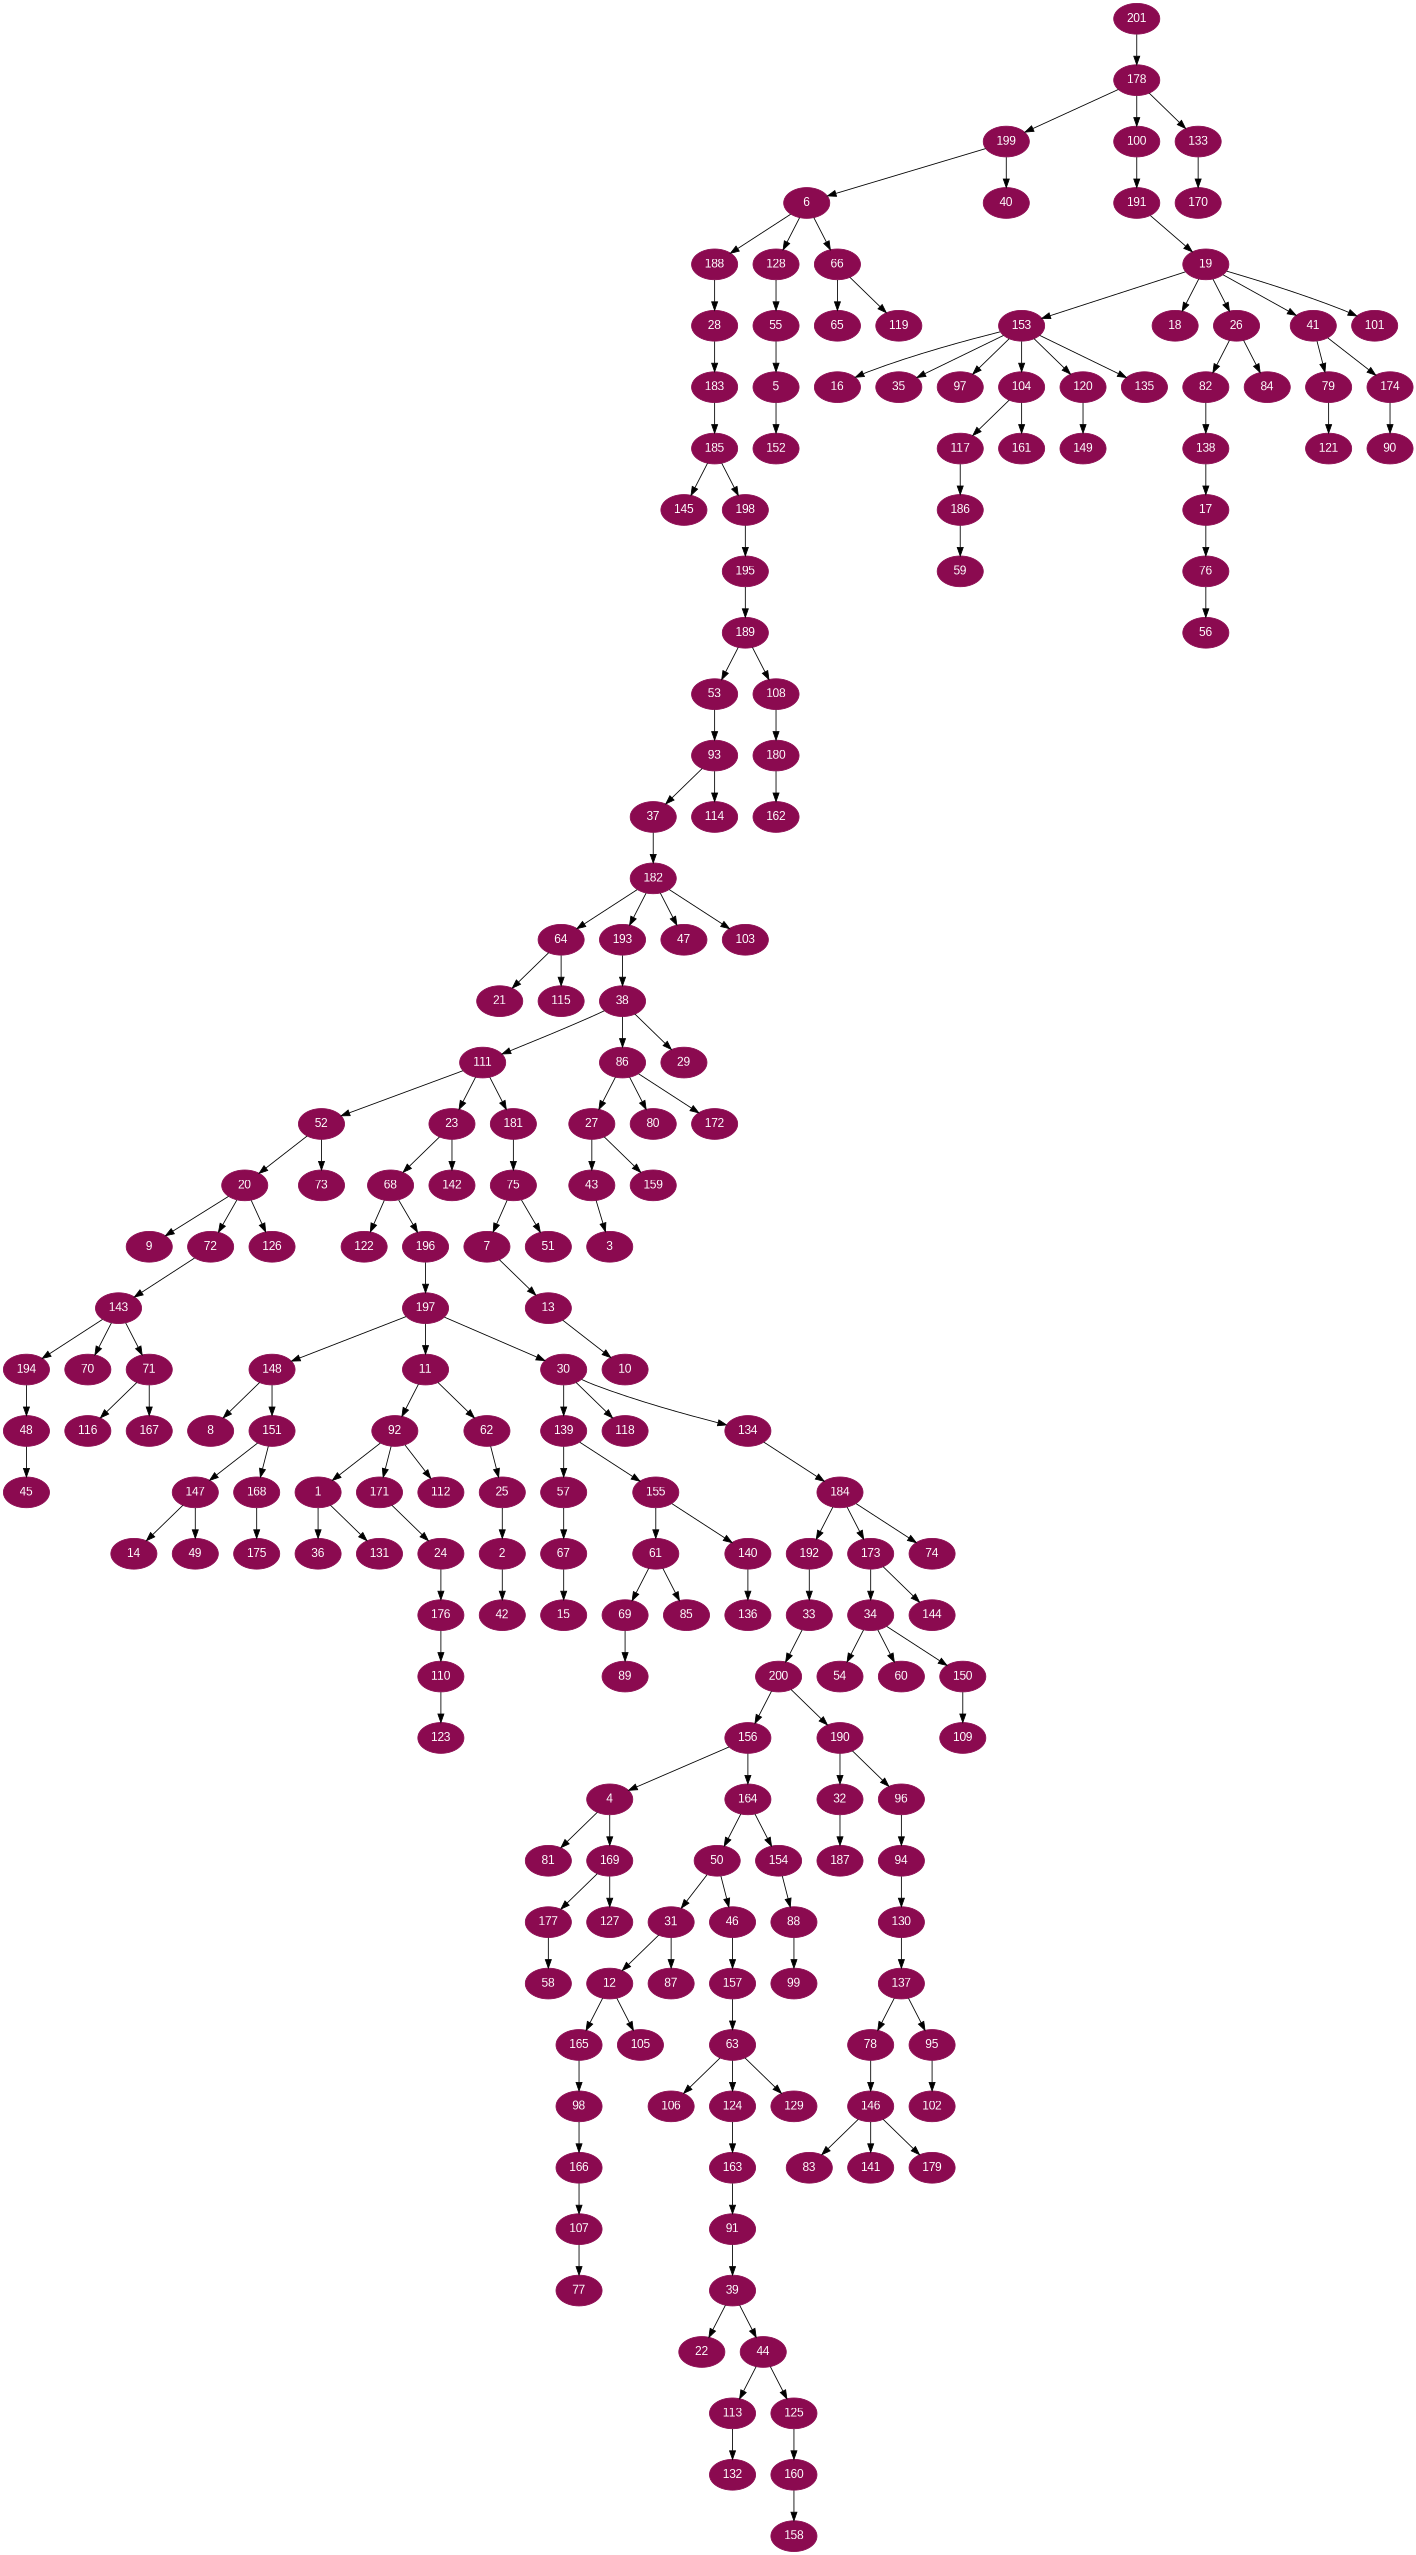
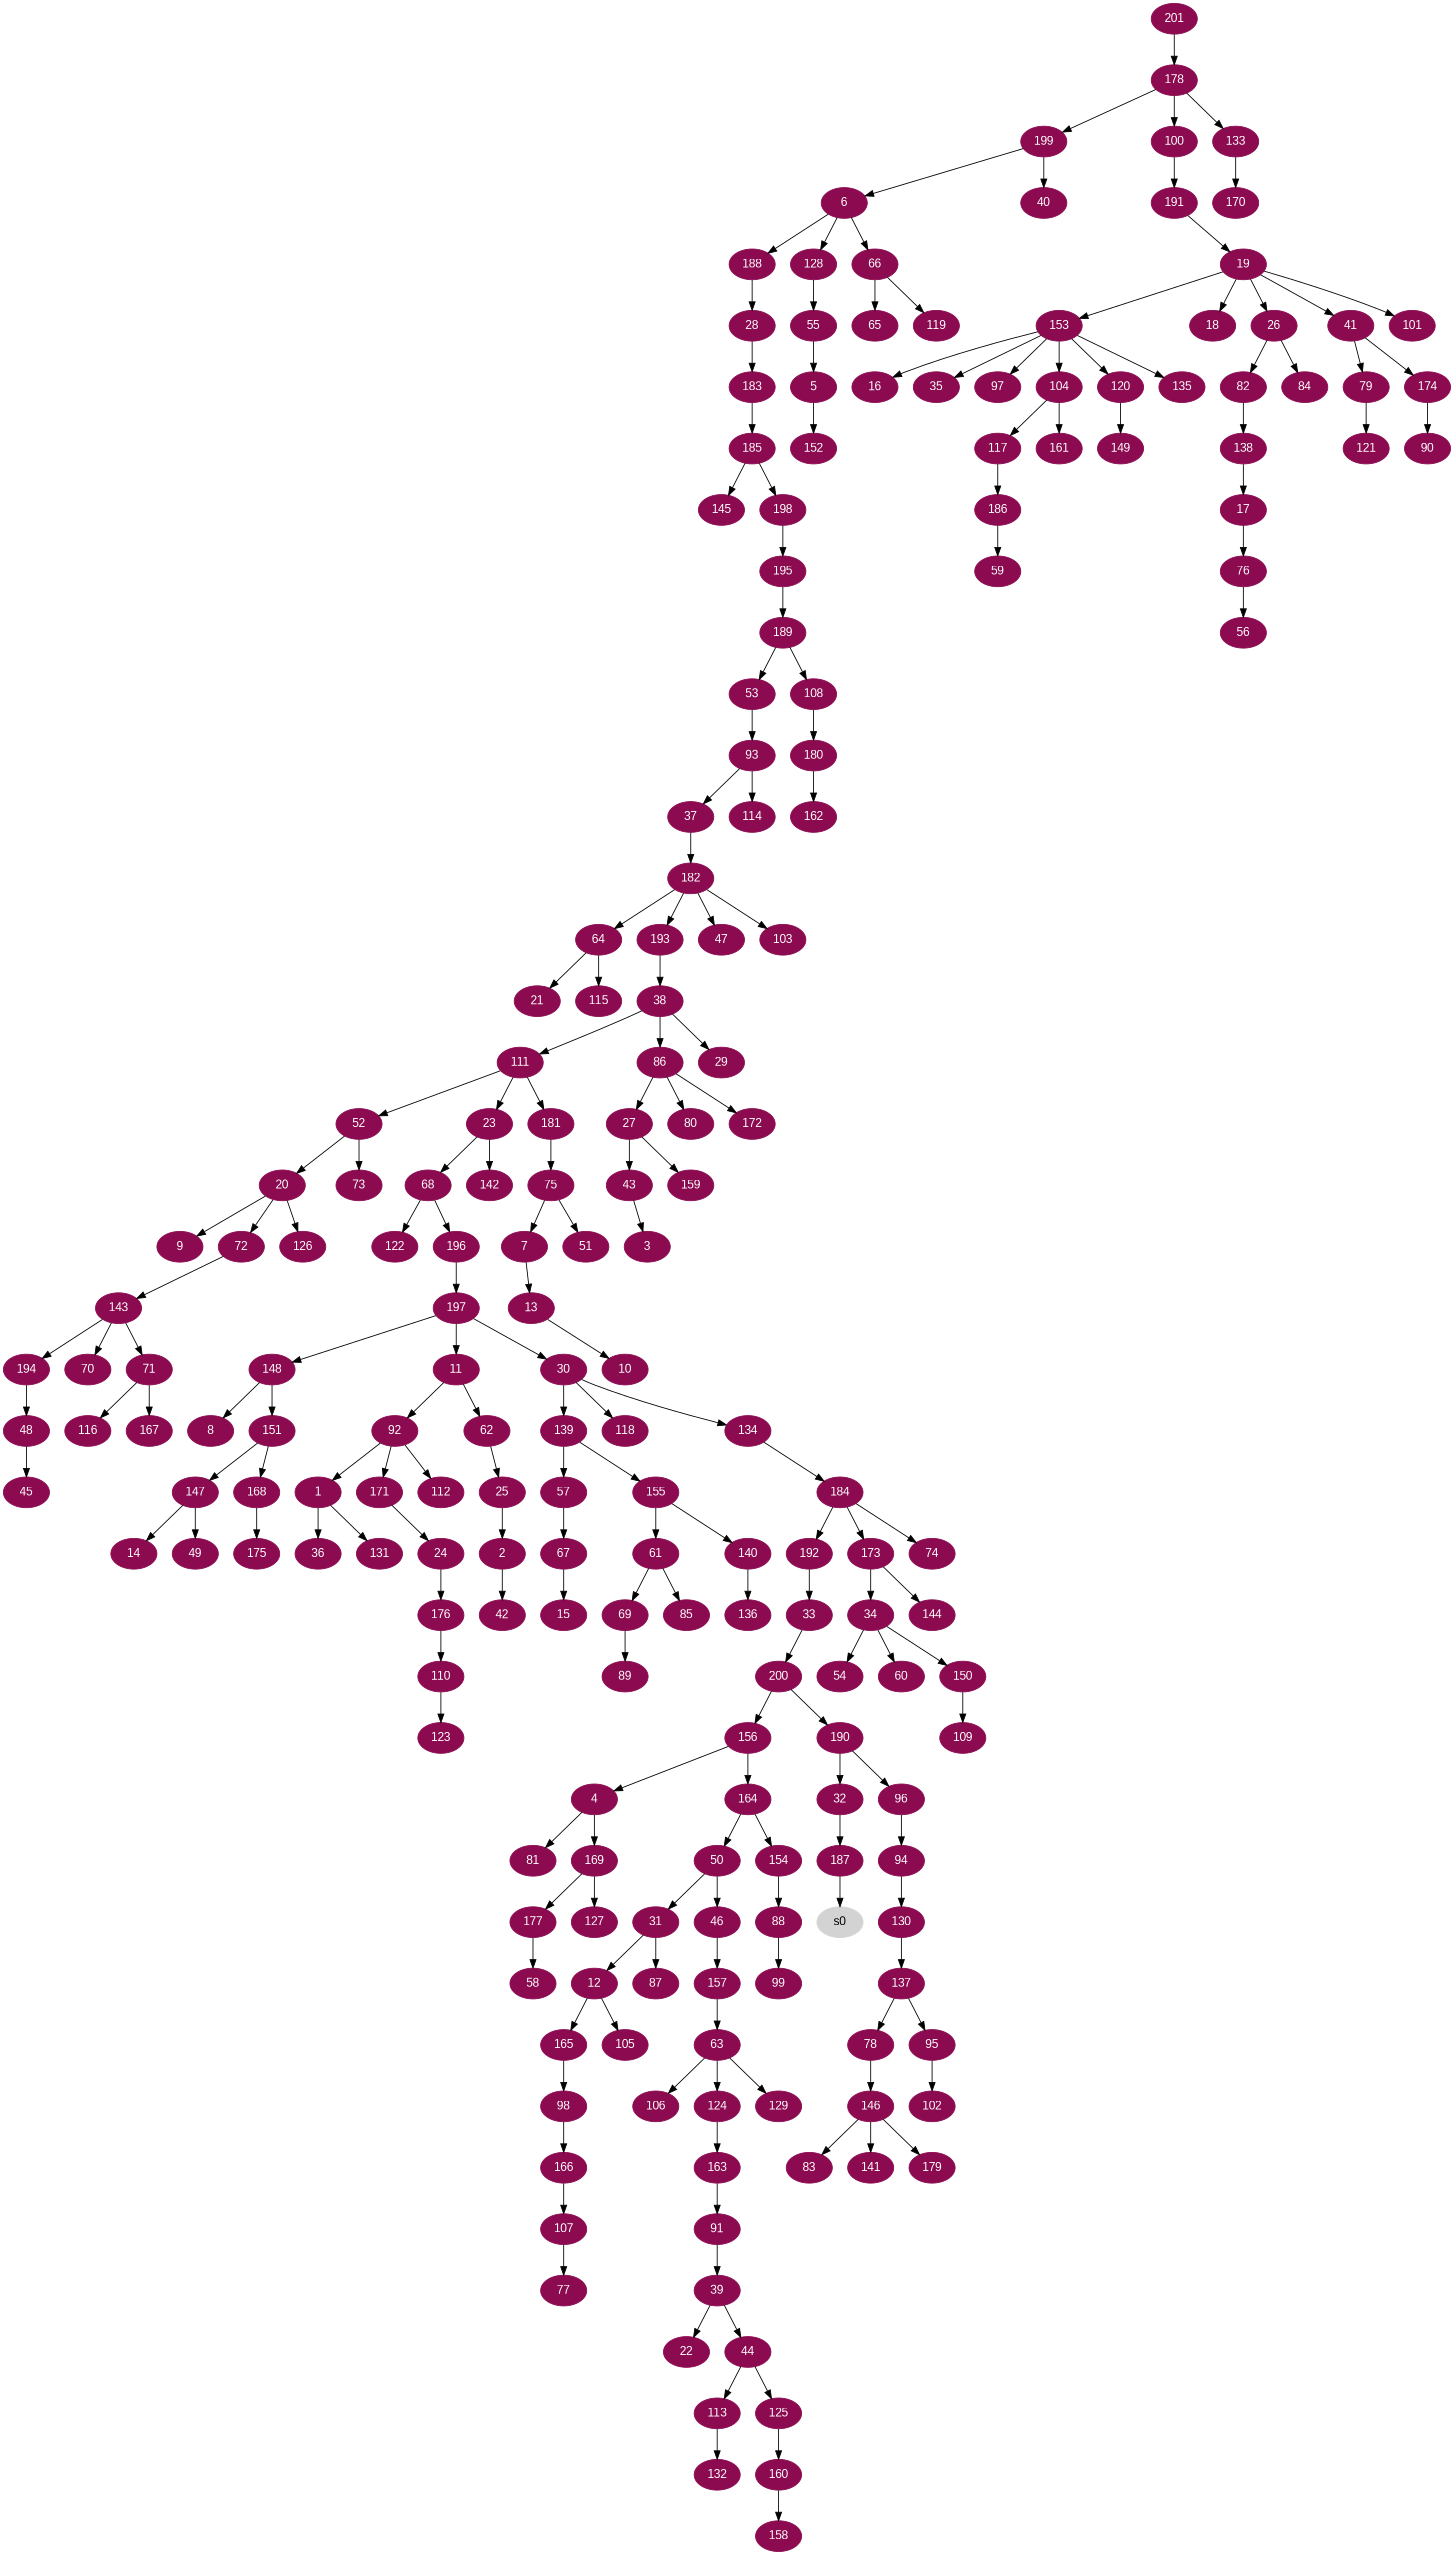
node "s0": added
